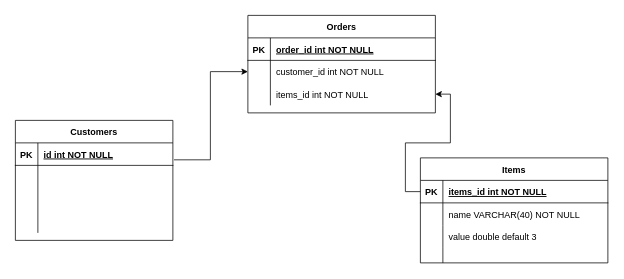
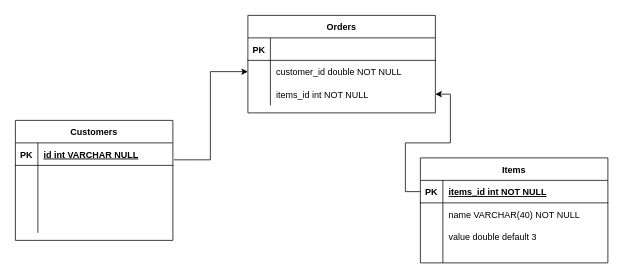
node "order_id int NOT NULL": removed
node "customer_id int NOT NULL": label "customer_id int NOT NULL" -> "customer_id double NOT NULL"
node "id int NOT NULL": label "id int NOT NULL" -> "id int VARCHAR NULL"
